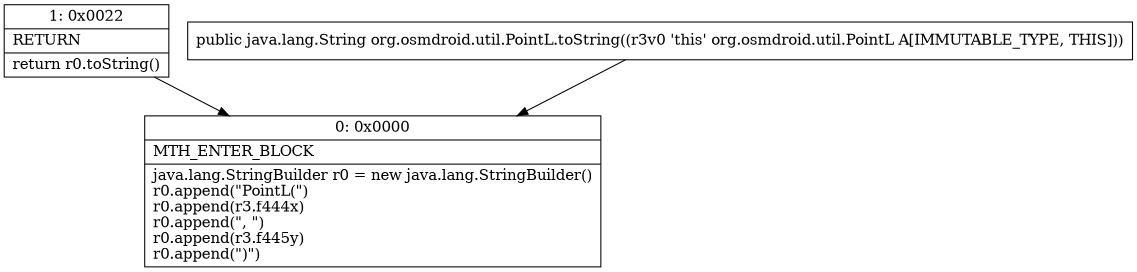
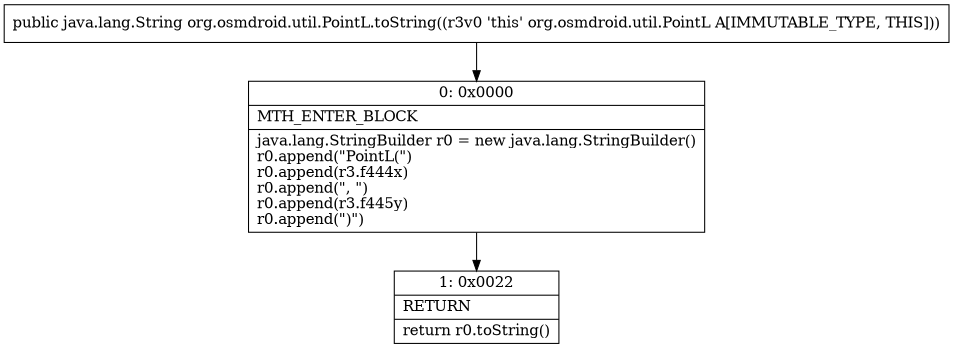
edge "1: 0x0022" -> "0: 0x0000": reversed
